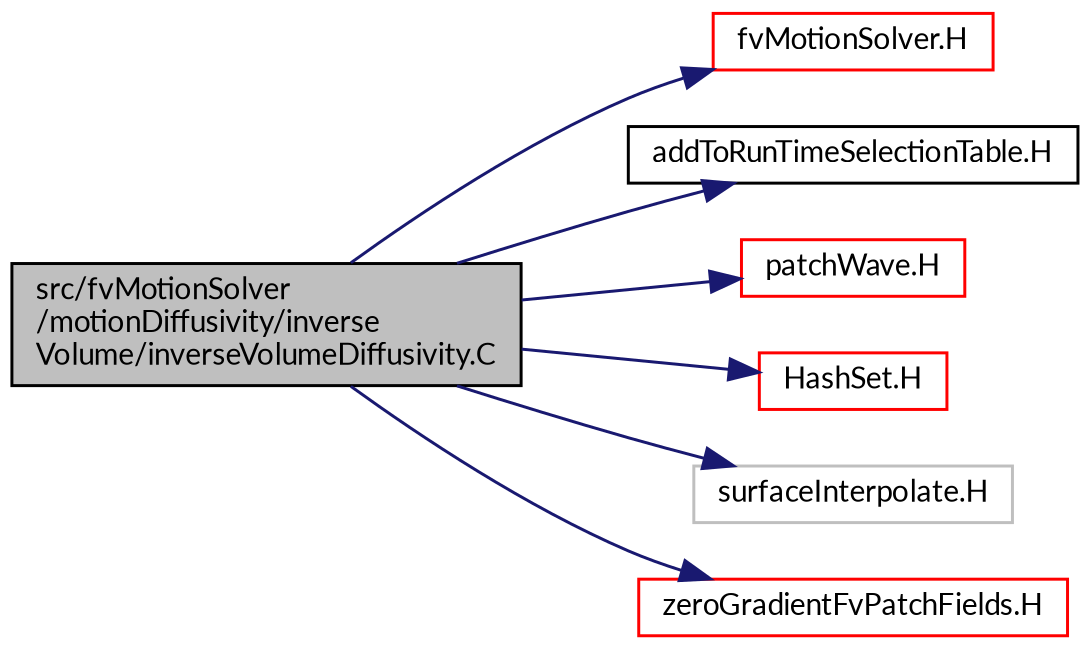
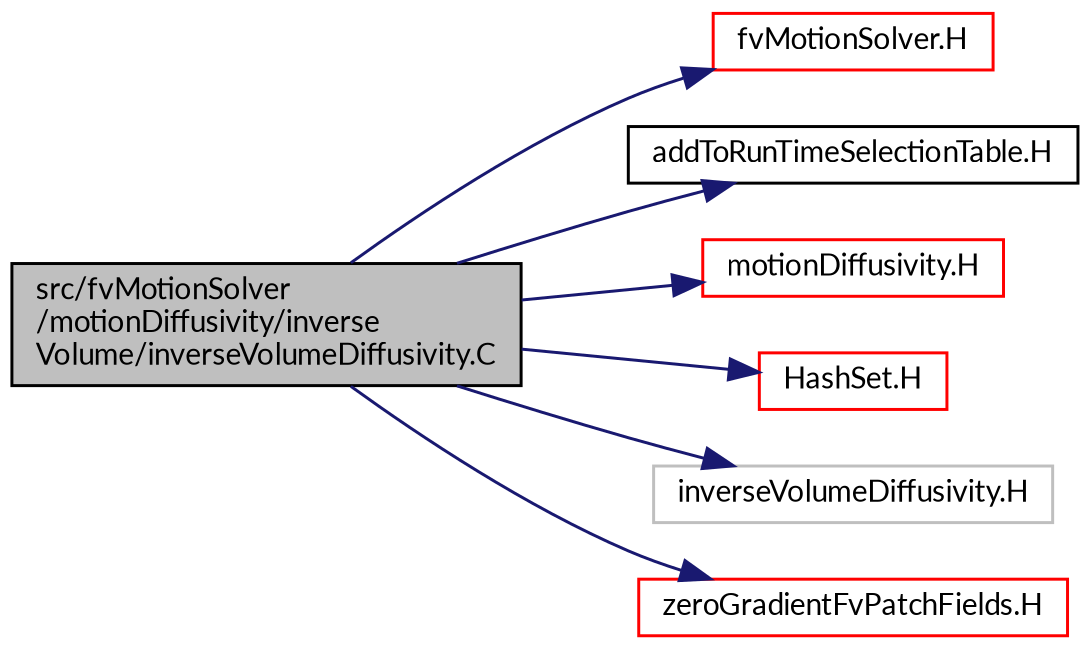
node "patchWave.H": label "patchWave.H" -> "motionDiffusivity.H"
node "surfaceInterpolate.H": label "surfaceInterpolate.H" -> "inverseVolumeDiffusivity.H"
